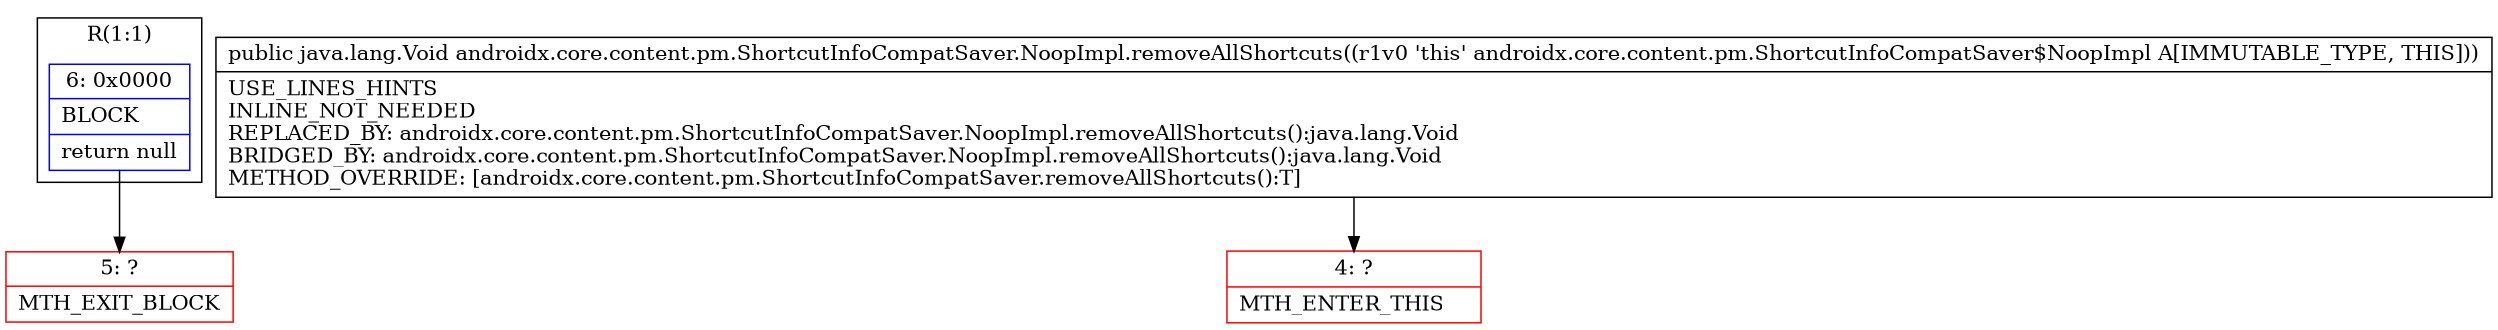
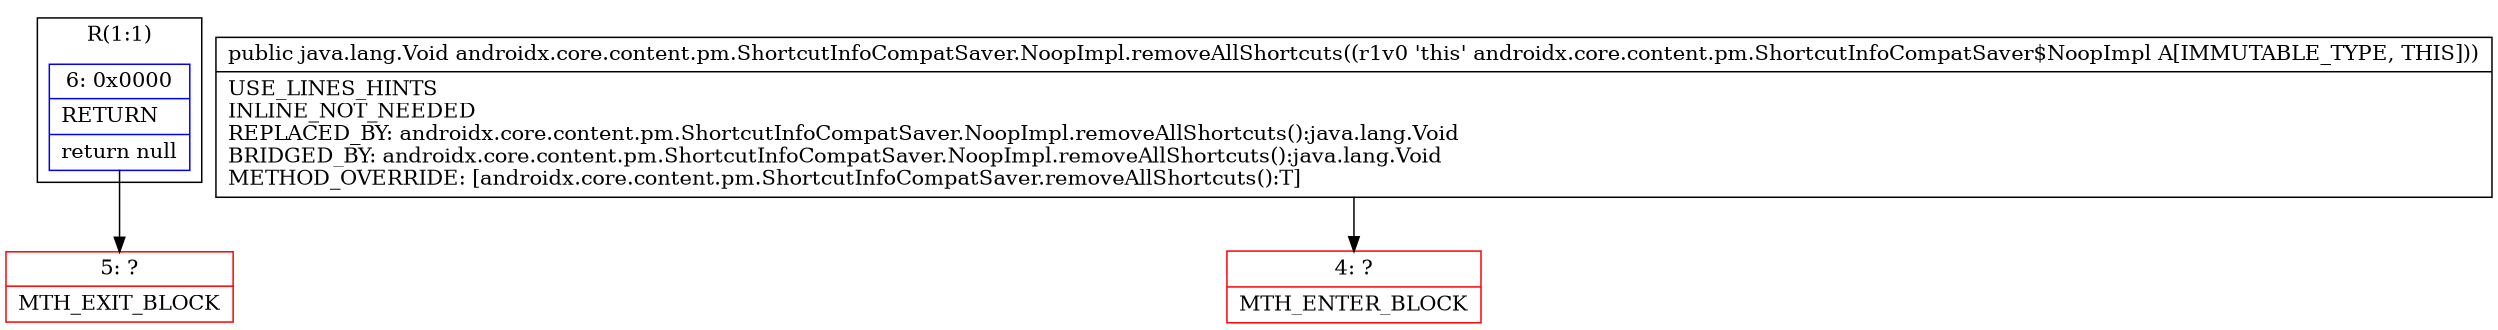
node "6: 0x0000": text "BLOCK" -> "RETURN"
node "4: ?": text "MTH_ENTER_THIS" -> "MTH_ENTER_BLOCK"
